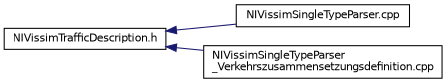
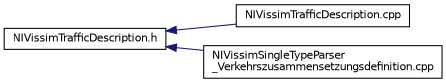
node "NIVissimSingleTypeParser.cpp": label "NIVissimSingleTypeParser.cpp" -> "NIVissimTrafficDescription.cpp"
